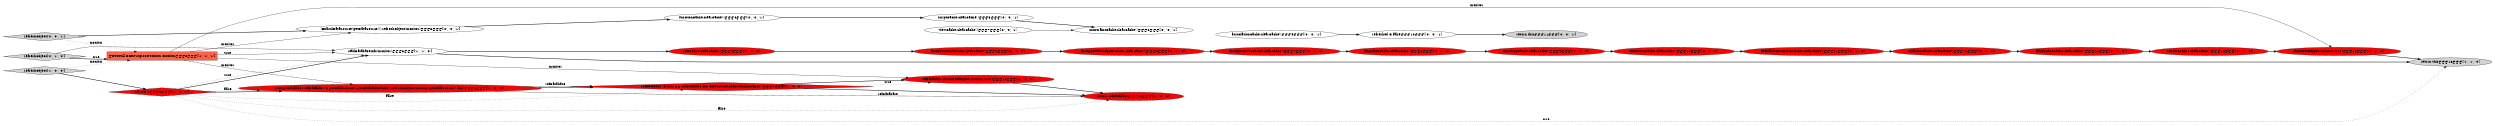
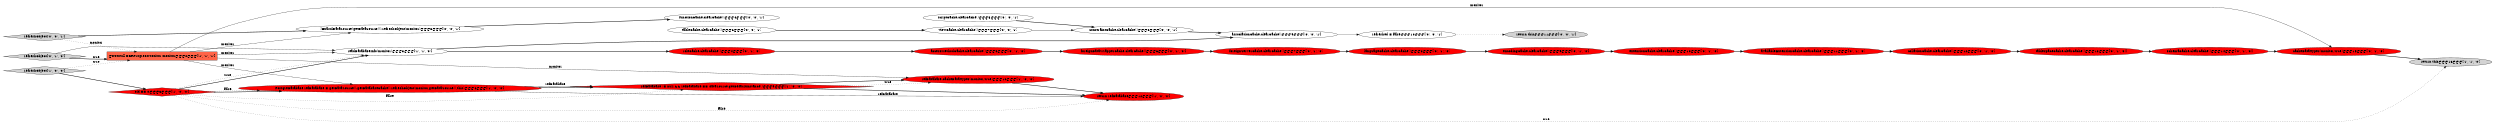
edge "functionCache.clearCache()@@@4@@@['0', '0', '1']" -> "scriptCache.clearCache()@@@5@@@['0', '0', '1']": removed
node "tableCache.clearCache()@@@6@@@['0', '0', '1']": added
edge "constraintCache.clearCache()@@@8@@@['0', '0', '1']" -> "associationCache.clearCache()@@@9@@@['0', '0', '1']": added
edge "associationCache.clearCache()@@@9@@@['0', '0', '1']" -> "refreshed = false@@@10@@@['0', '0', '1']": style bold -> solid
edge "refreshed = false@@@10@@@['0', '0', '1']" -> "return this@@@11@@@['0', '0', '1']": style bold -> dotted
edge "@NotNull DBRProgressMonitor monitor@@@2@@@['1', '1', '1']" -> "readDatabaseInfo(monitor)@@@3@@@['1', '1', '0']": label "true" -> "monitor"
edge "refreshObject['1', '0', '0']" -> "@NotNull DBRProgressMonitor monitor@@@2@@@['1', '1', '1']": label "monitor" -> "true"
edge "readDatabaseInfo(monitor)@@@3@@@['1', '1', '0']" -> "return this@@@16@@@['1', '1', '0']": now "readDatabaseInfo(monitor)@@@3@@@['1', '1', '0']" -> "associationCache.clearCache()@@@9@@@['0', '0', '1']"
